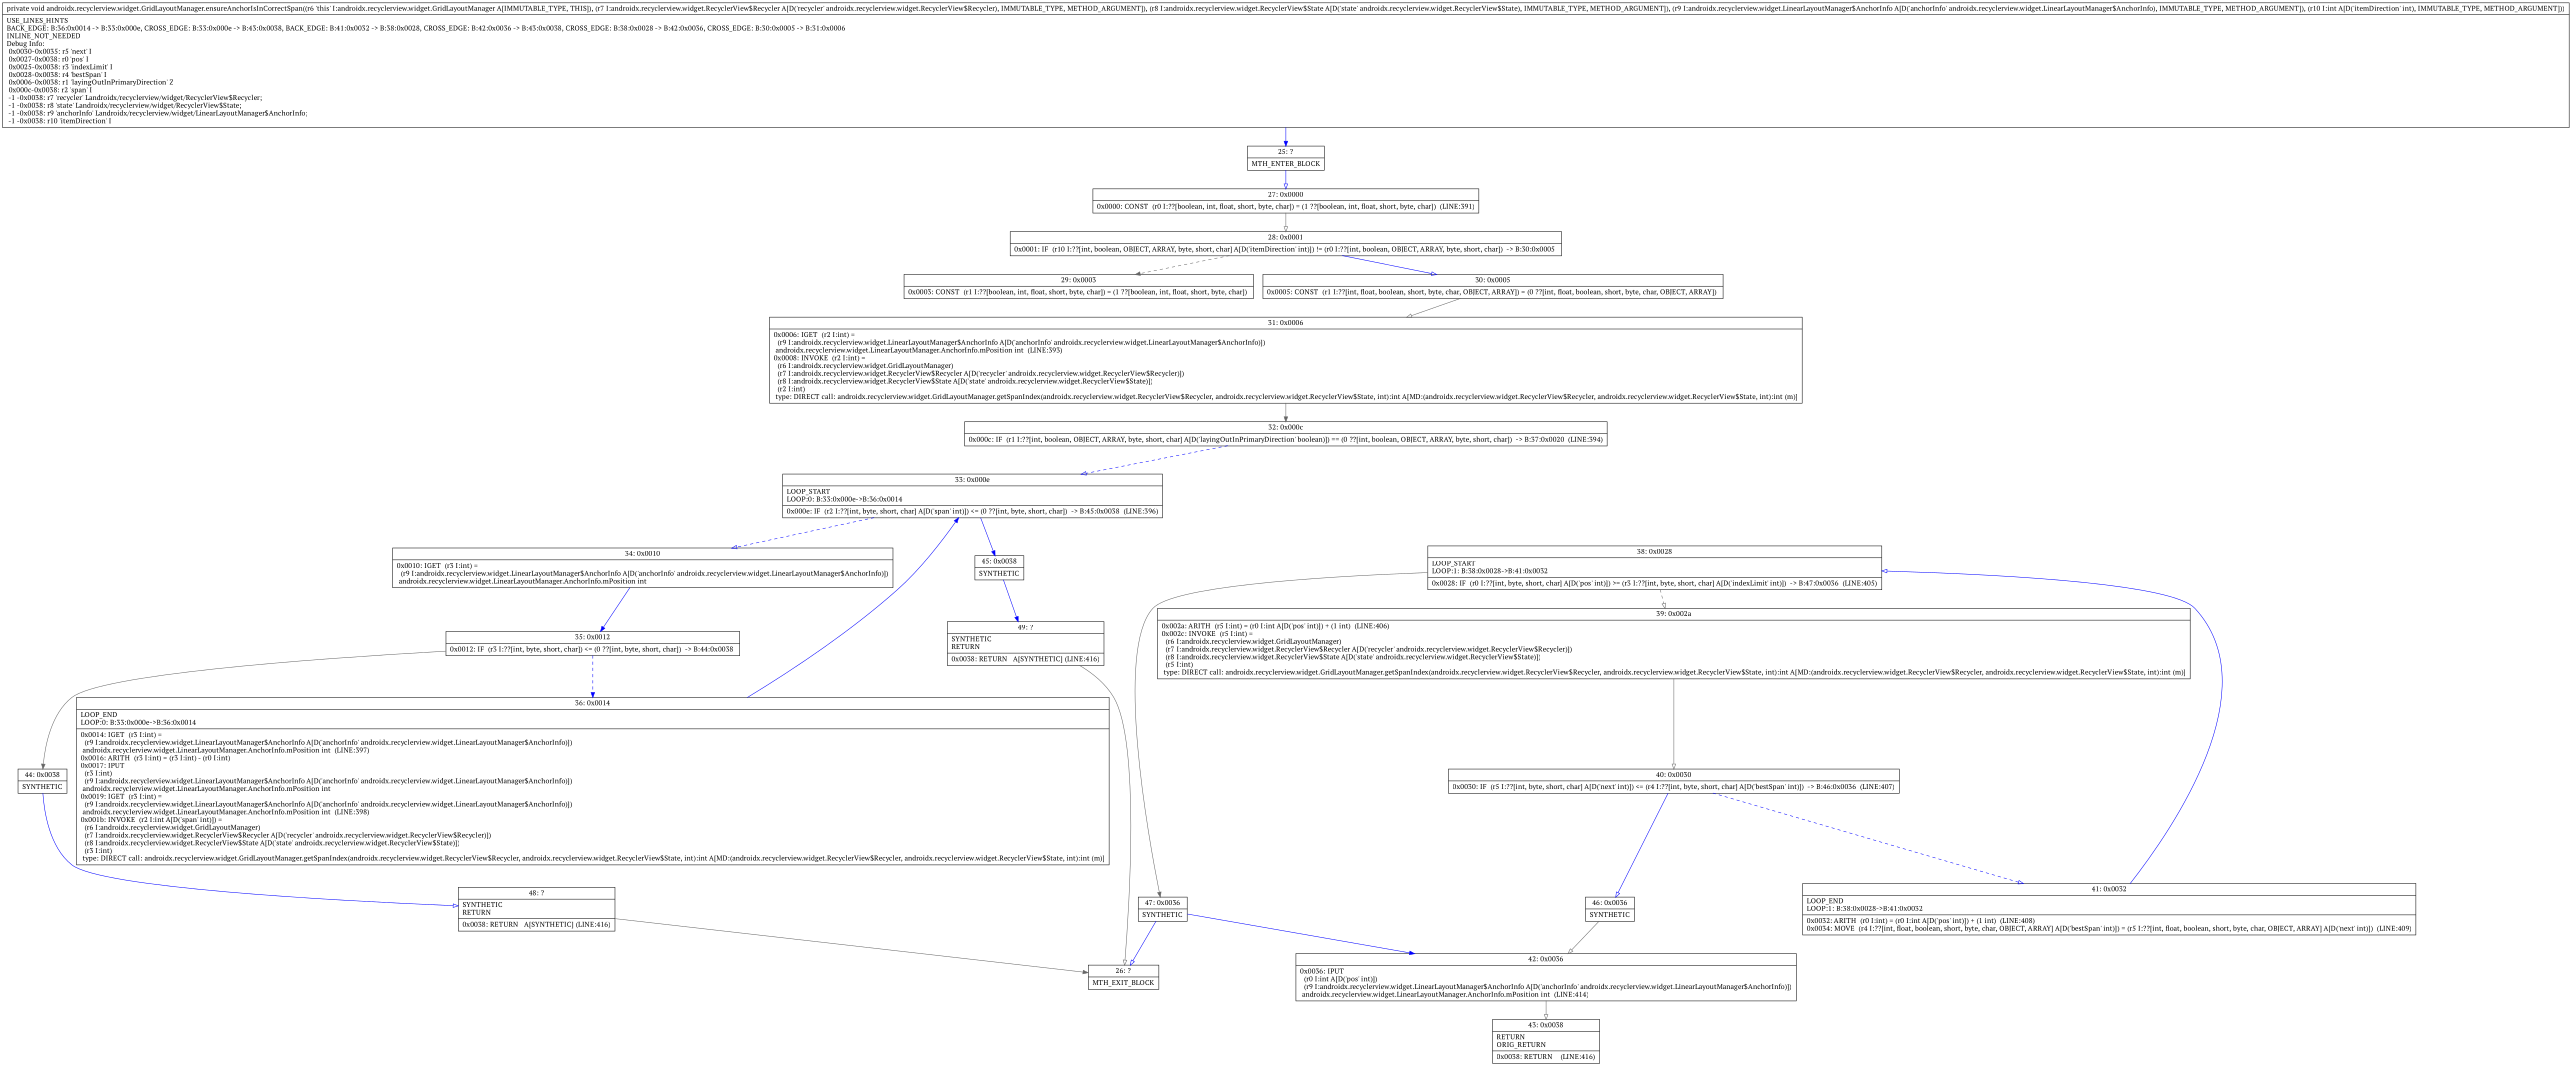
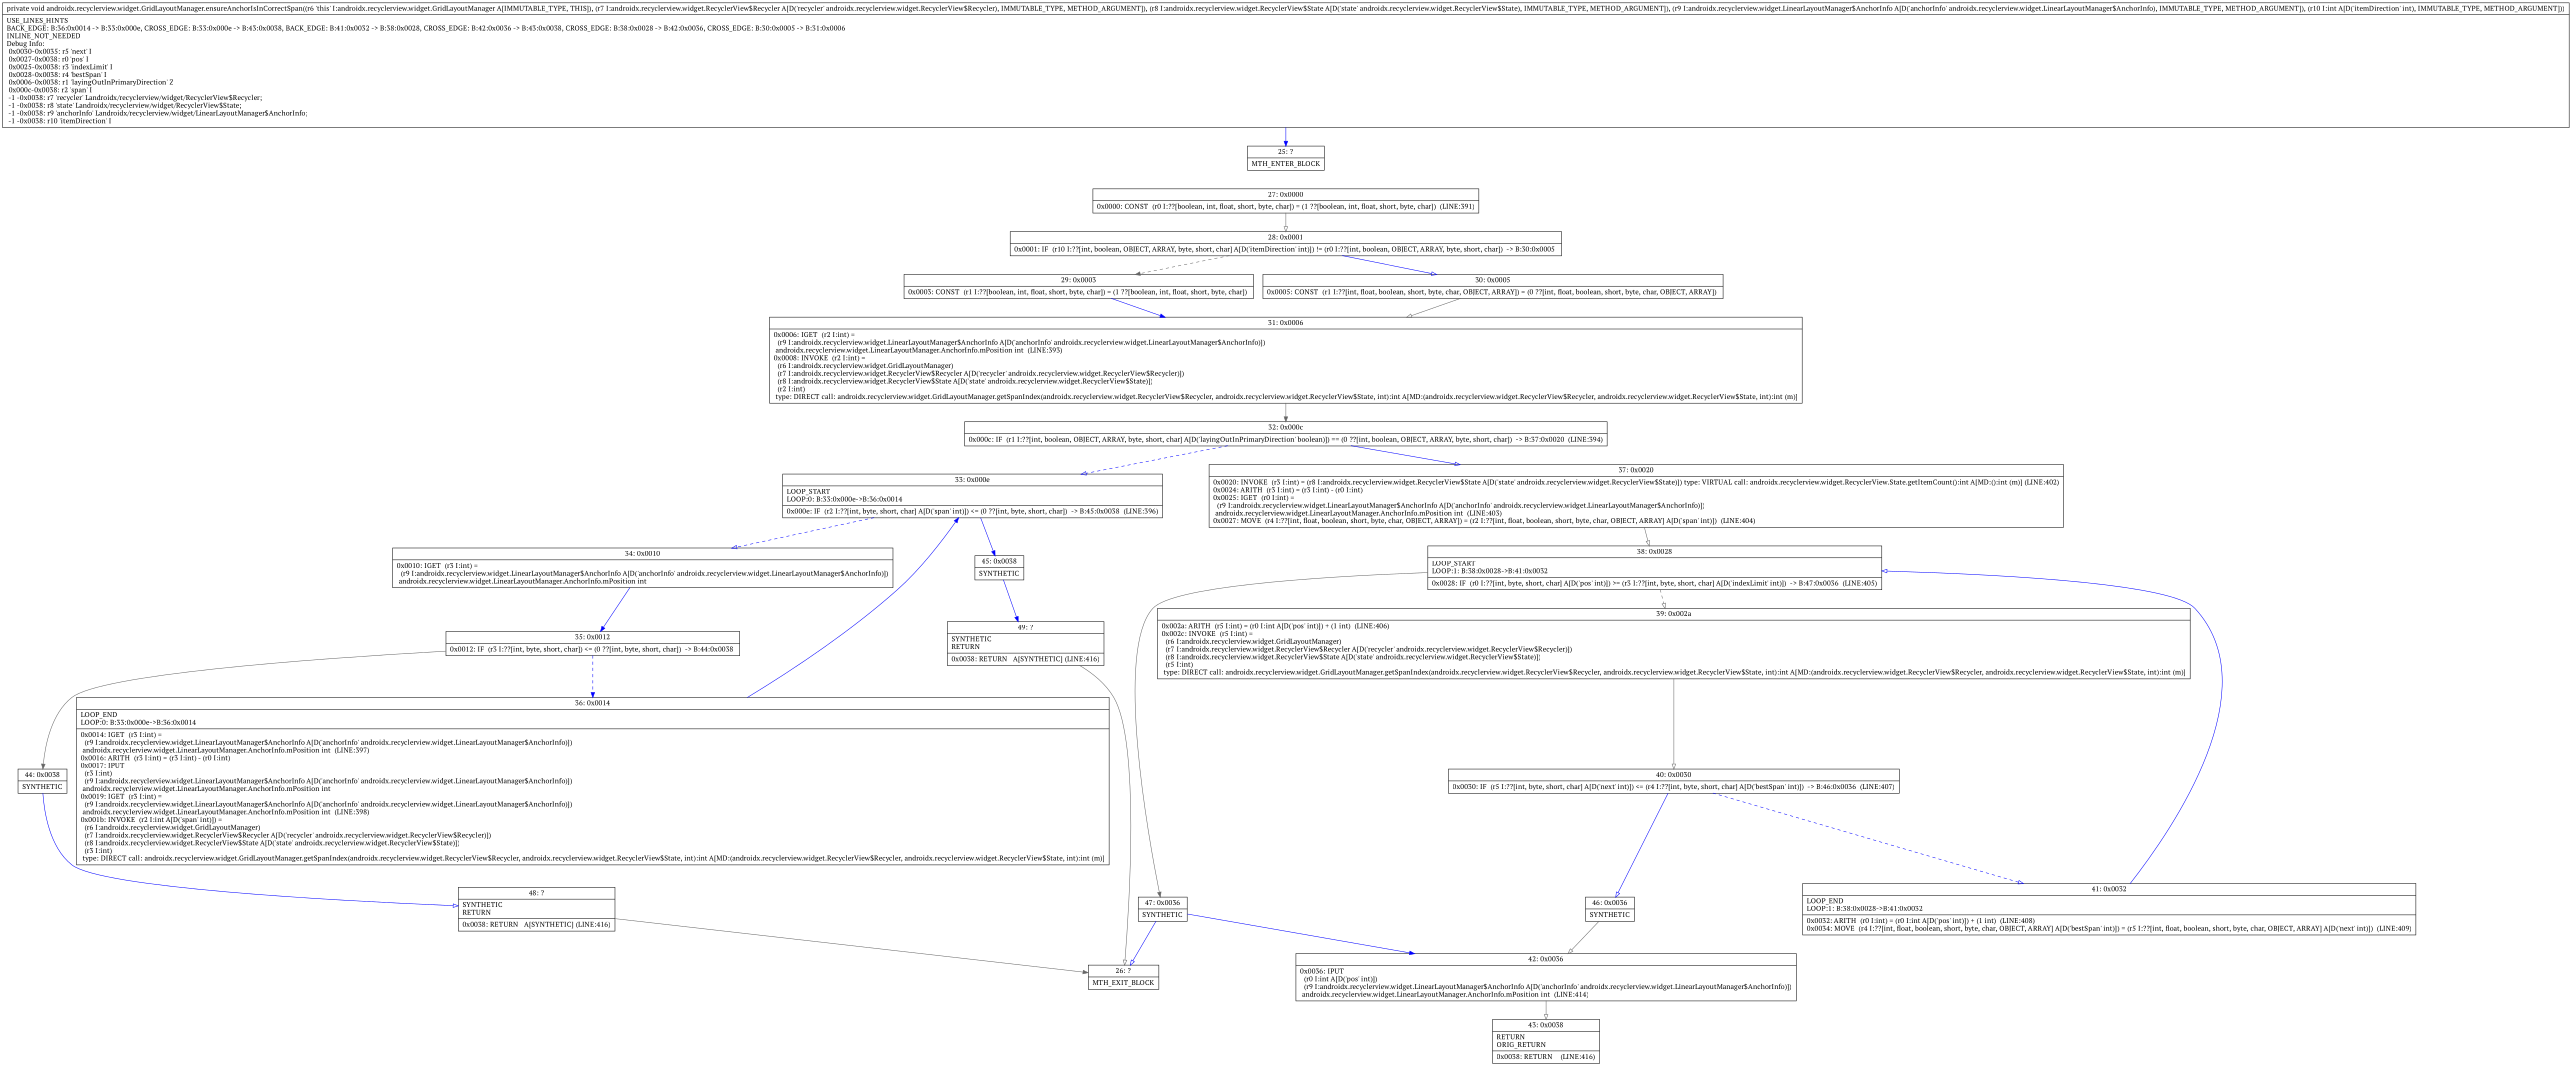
edge "25: ?" -> "27: 0x0000": removed
edge "29: 0x0003" -> "31: 0x0006": added
node "37: 0x0020": added
